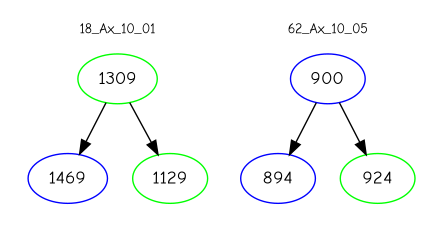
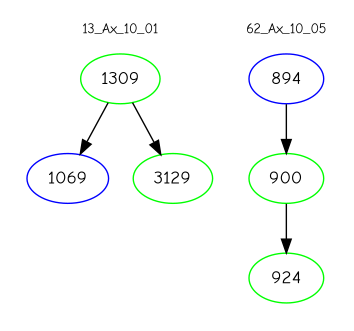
cluster "18_Ax_10_01": label "18_Ax_10_01" -> "13_Ax_10_01"
node "900": color blue -> green
edge "900" -> "894": reversed
node "1469": label "1469" -> "1069"
node "1129": label "1129" -> "3129"
